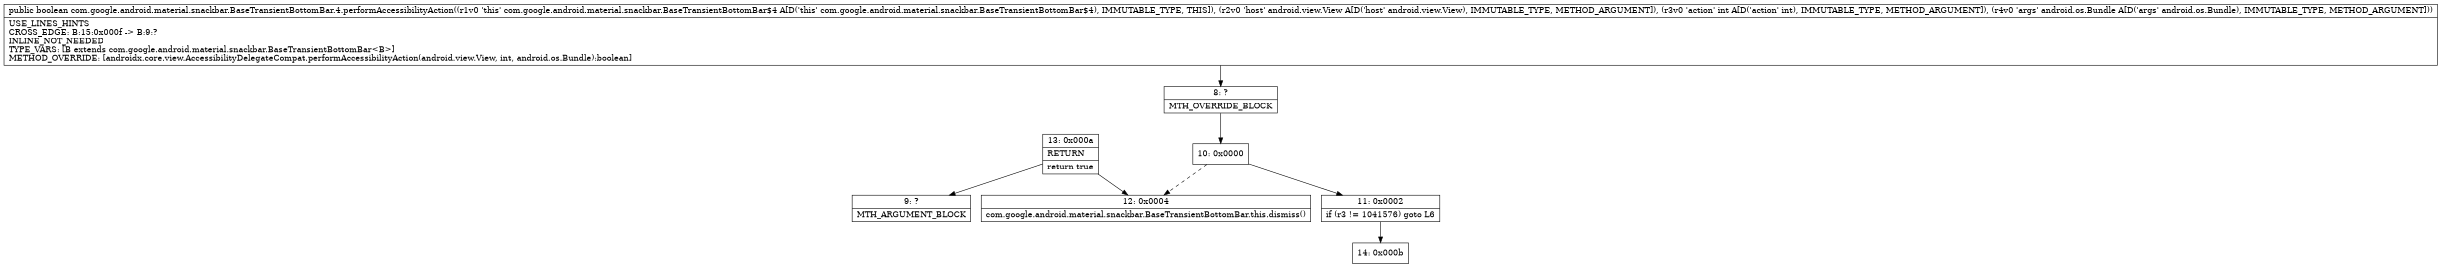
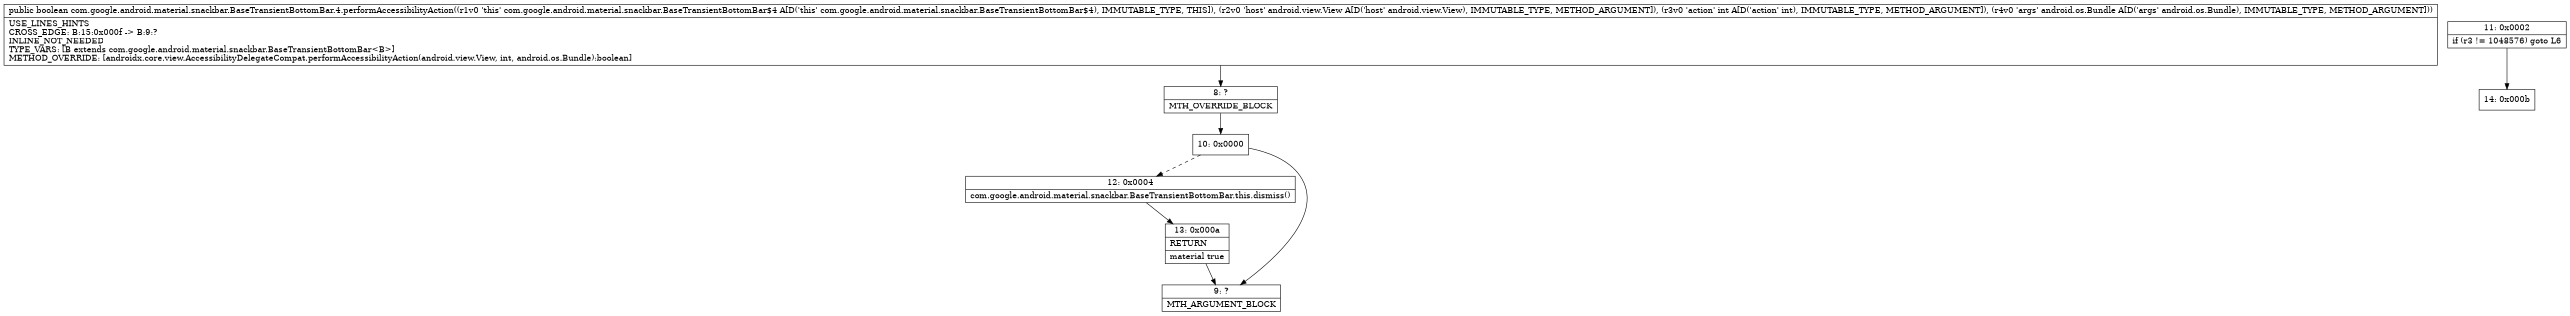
node "13: 0x000a": text "return true" -> "material true"
edge "10: 0x0000" -> "11: 0x0002": now "10: 0x0000" -> "9: ?"
edge "13: 0x000a" -> "12: 0x0004": reversed
node "11: 0x0002": text "if (r3 != 1041576) goto L6" -> "if (r3 != 1048576) goto L6"
